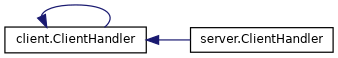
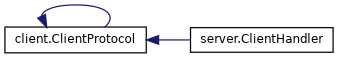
node "client.ClientHandler": label "client.ClientHandler" -> "client.ClientProtocol"
